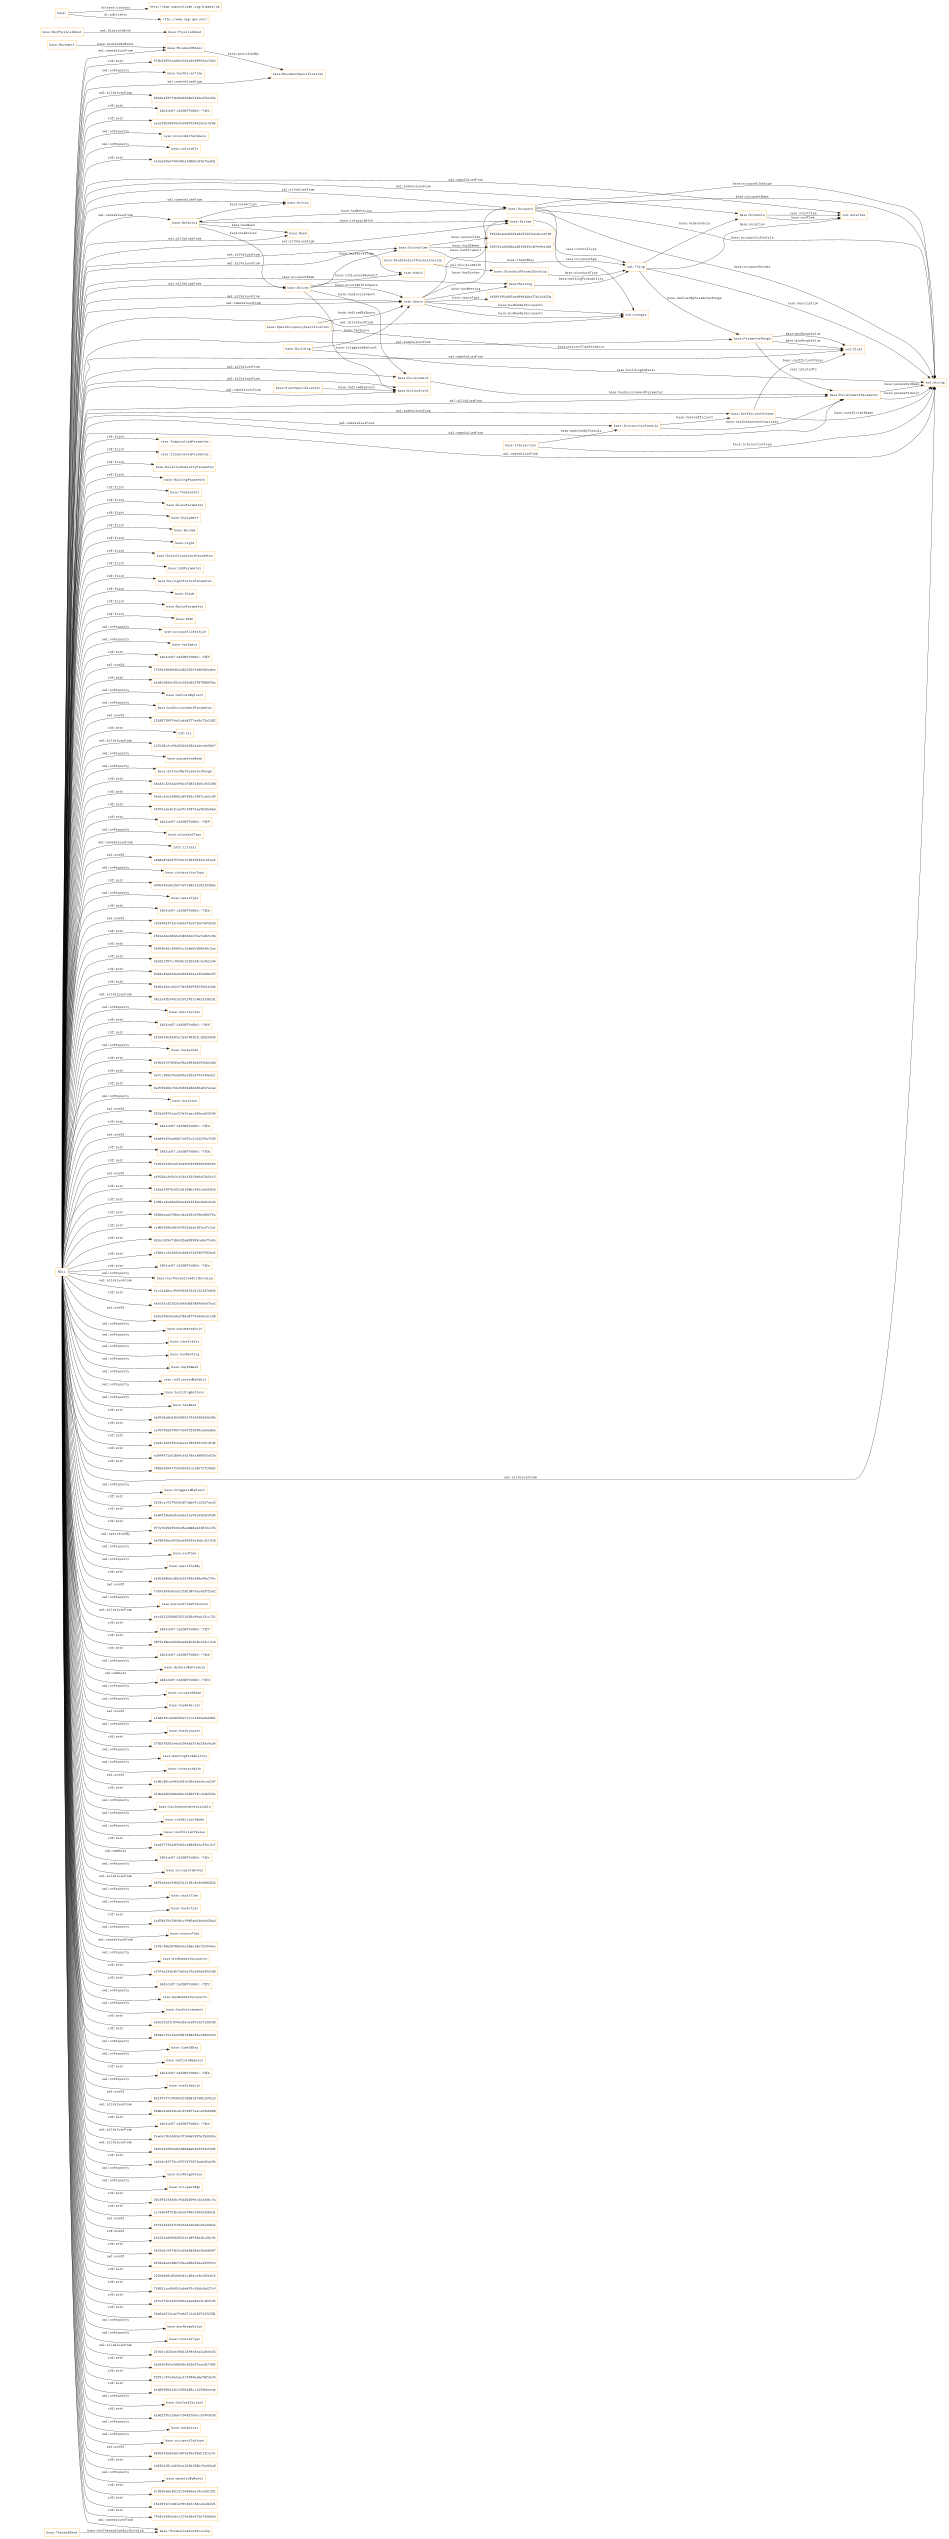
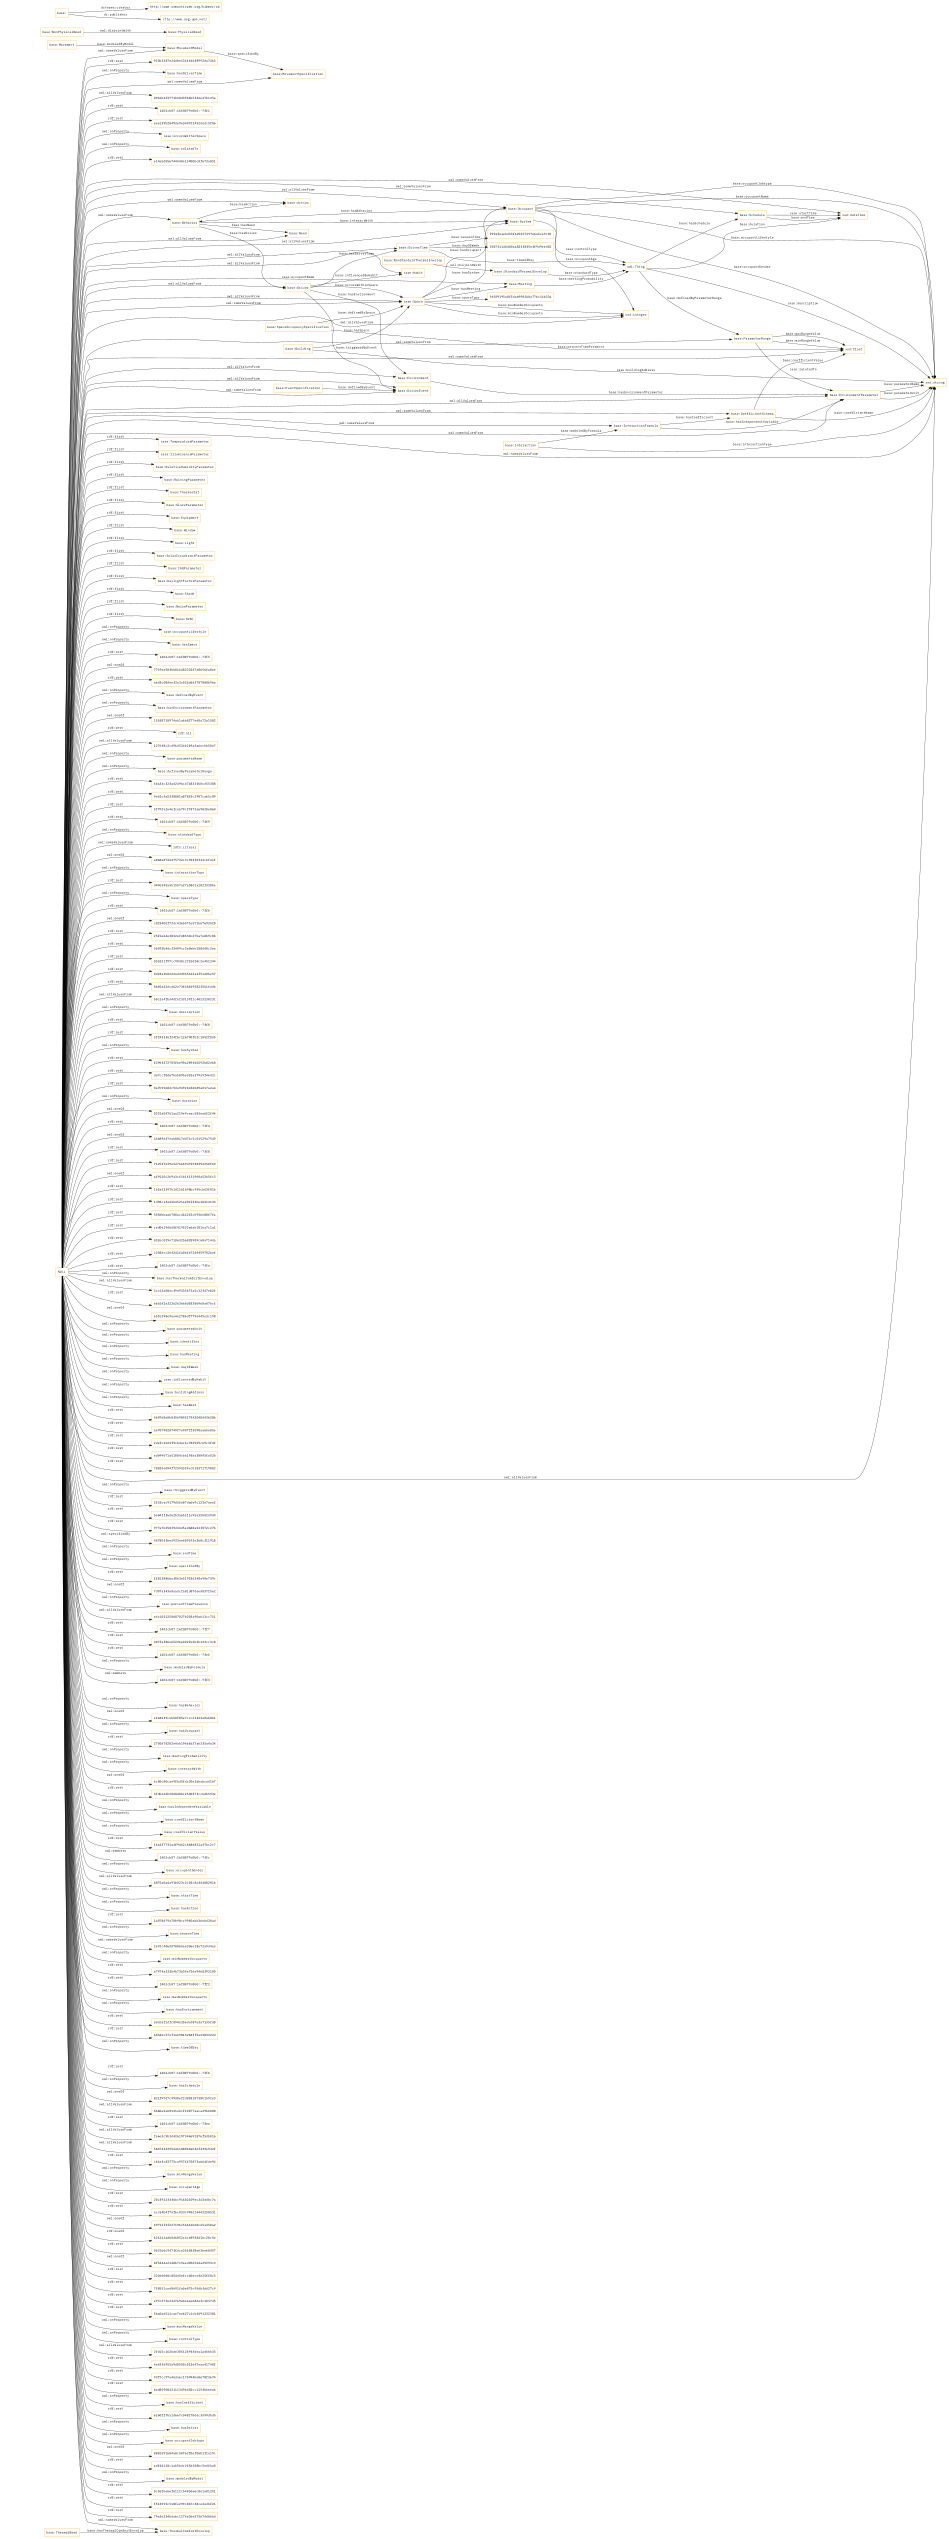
node "base:occupantName": removed
node "base:definedBySpace": removed
